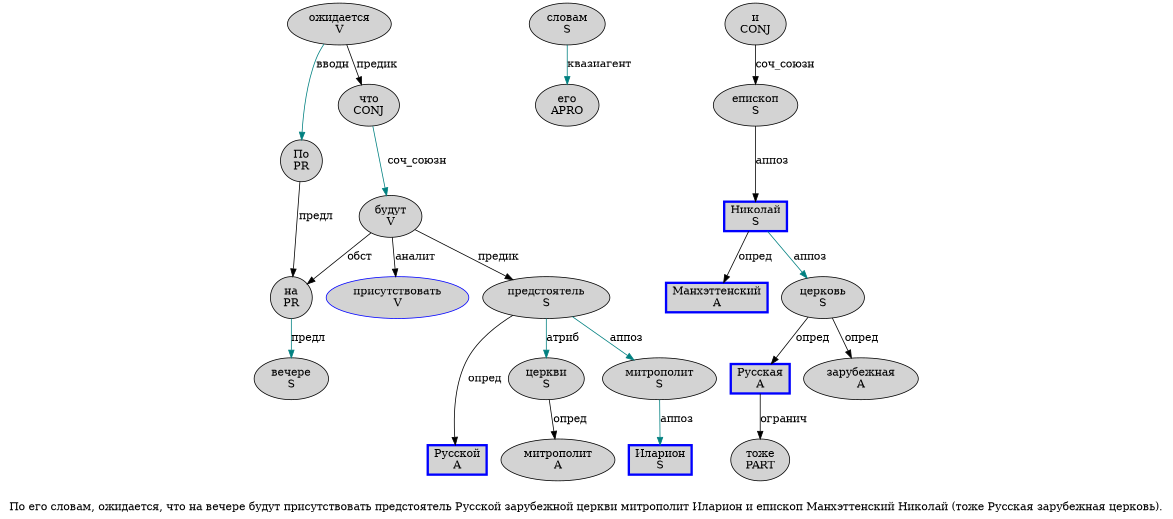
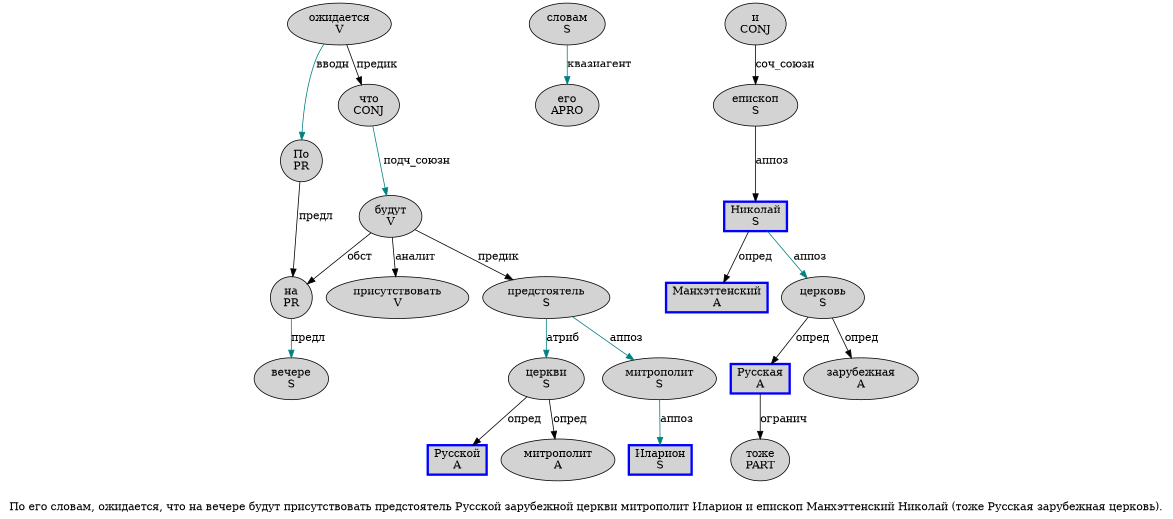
edge "что CONJ" -> "будут V": label "соч_союзн" -> "подч_союзн"
node "присутствовать V": color blue -> black
edge "предстоятель S" -> "Русской A": now "церкви S" -> "Русской A"
